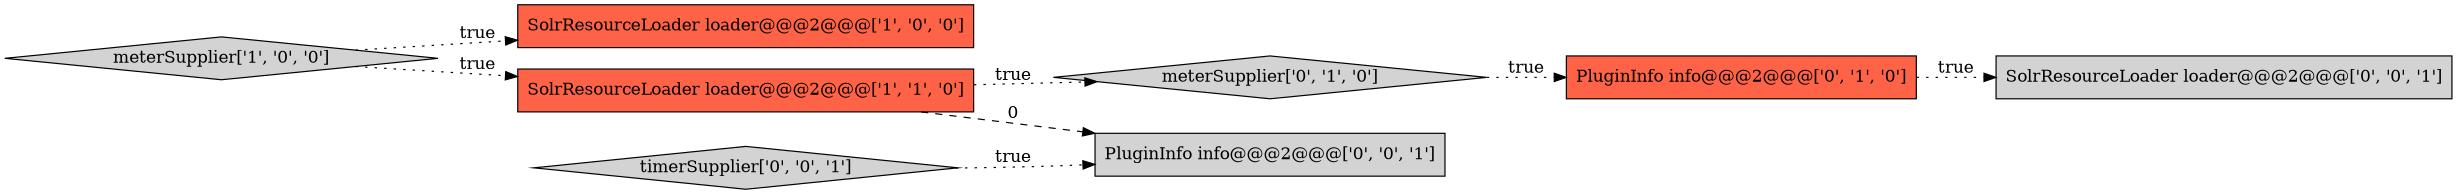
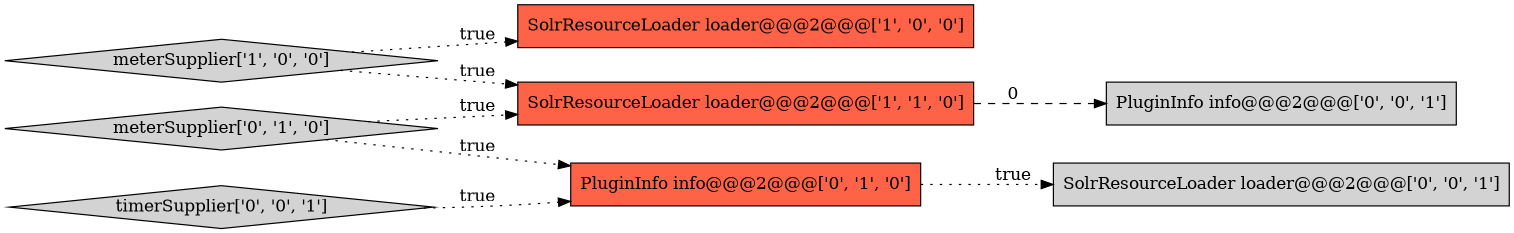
edge "SolrResourceLoader loader@@@2@@@['1', '1', '0']" -> "meterSupplier['0', '1', '0']": reversed
edge "timerSupplier['0', '0', '1']" -> "PluginInfo info@@@2@@@['0', '0', '1']": now "timerSupplier['0', '0', '1']" -> "PluginInfo info@@@2@@@['0', '1', '0']"
